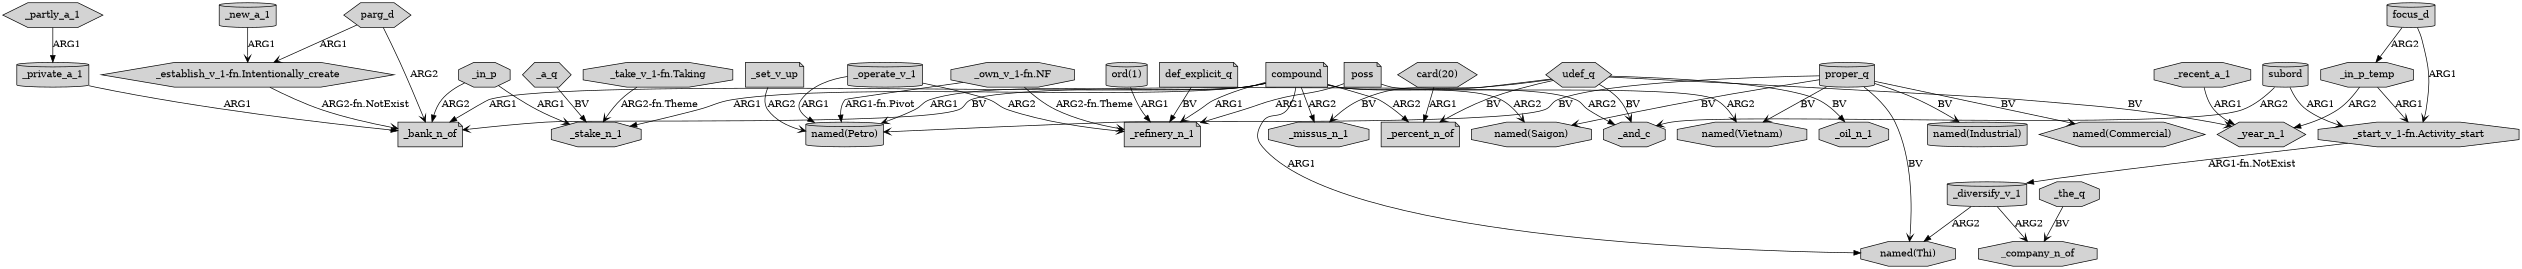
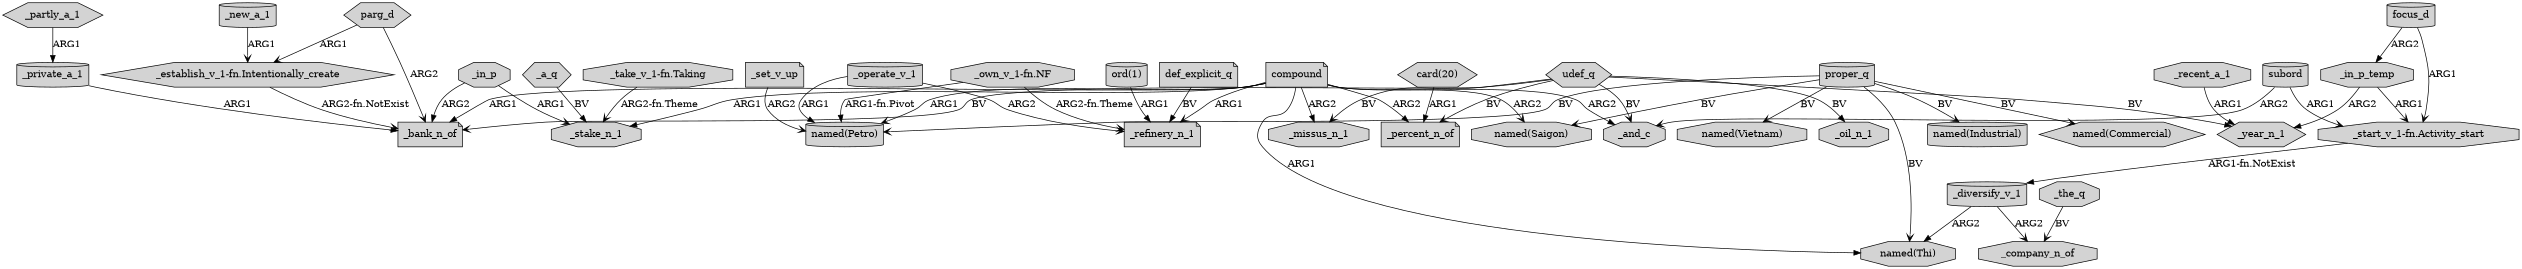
node "poss": removed
edge "udef_q" -> "_year_n_1": arrowhead vee -> normal
